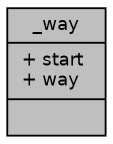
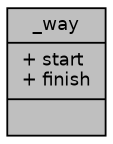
node "_way": text "+ way" -> "+ finish"
